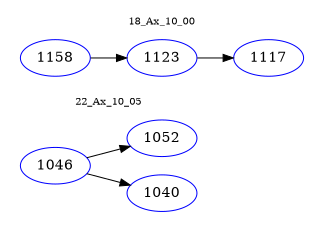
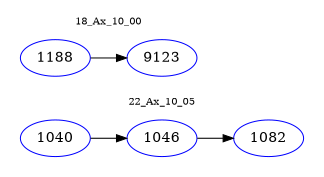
node "1158": label "1158" -> "1188"
node "1123": label "1123" -> "9123"
node "1117": removed
node "1052": label "1052" -> "1082"
edge "1046" -> "1040": reversed
